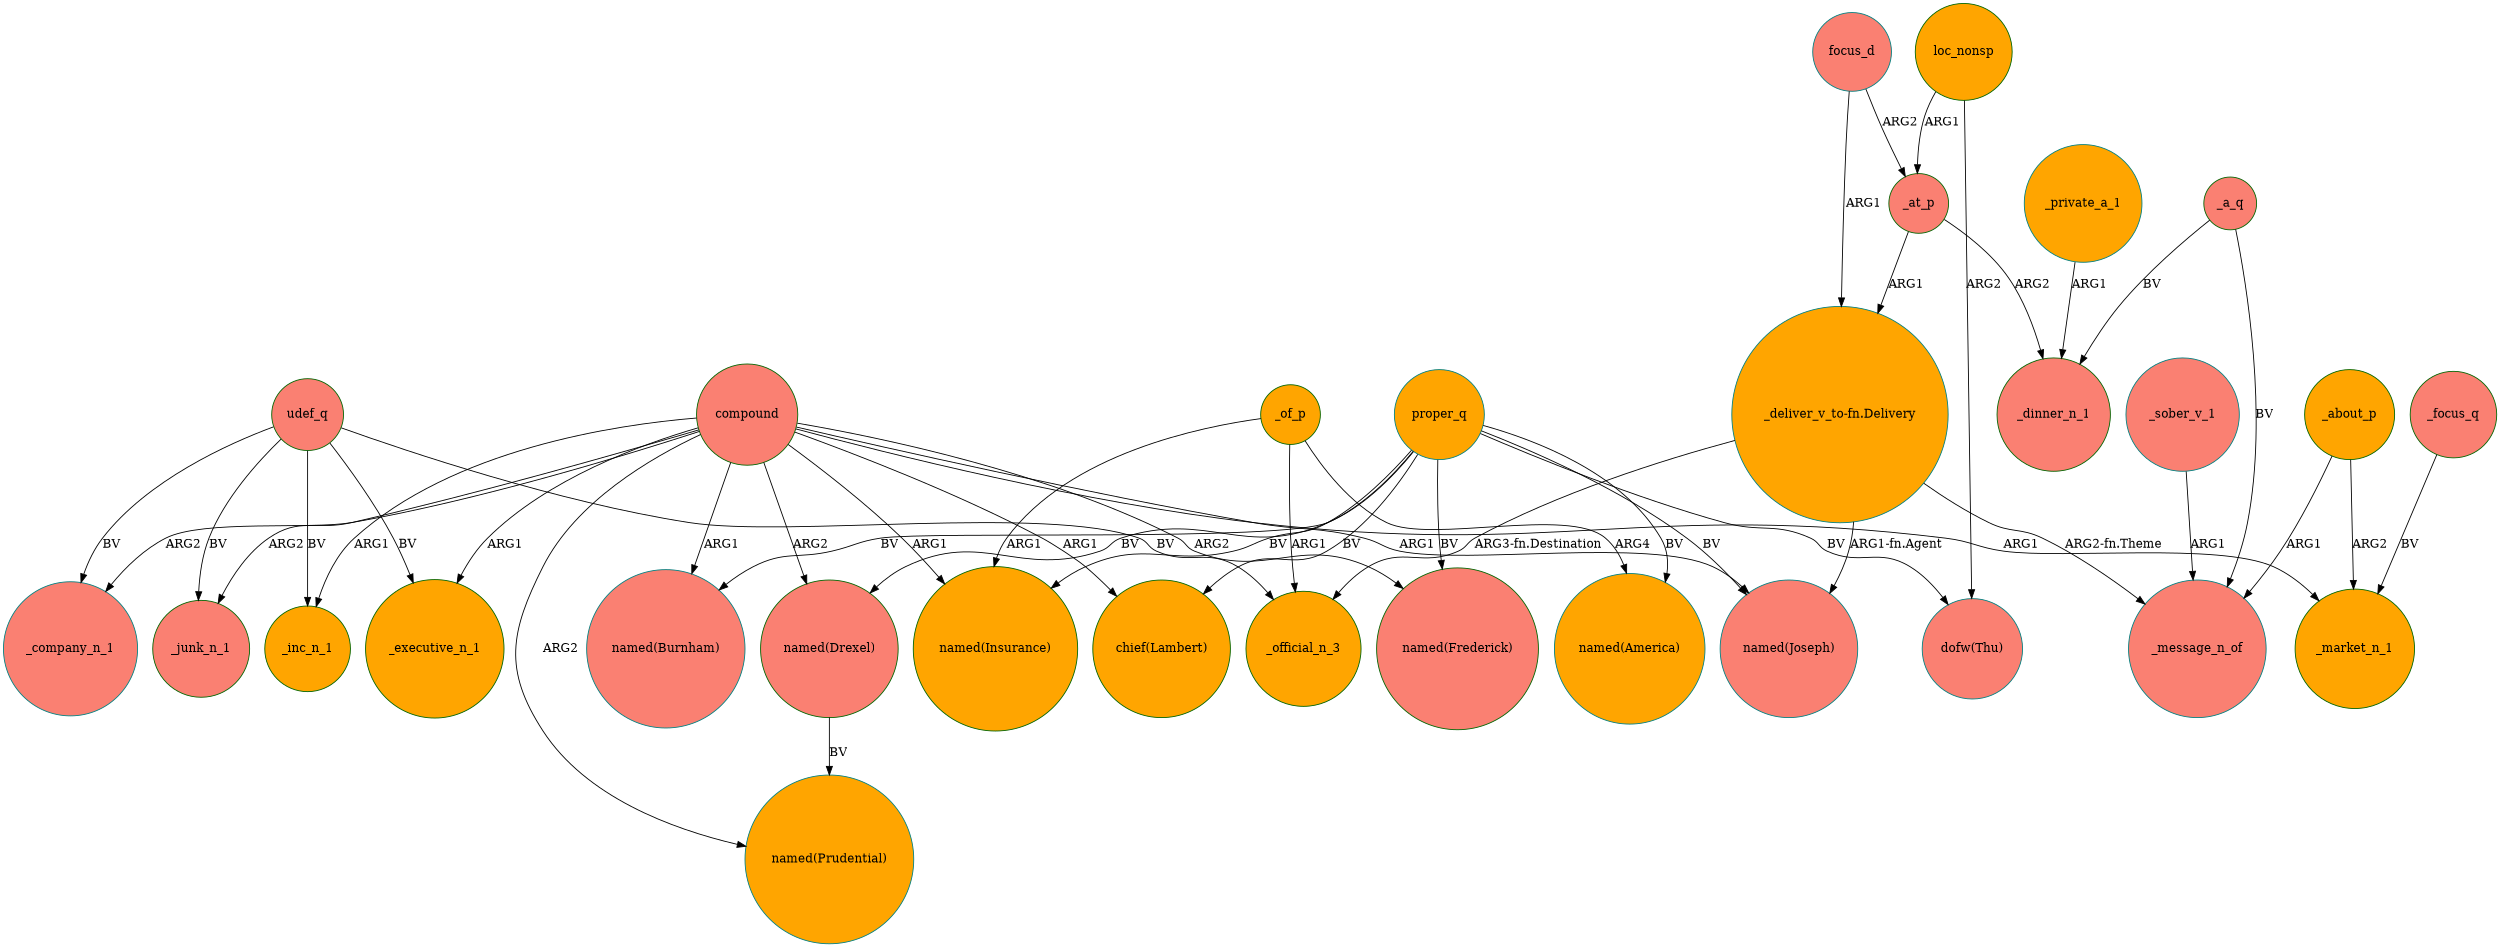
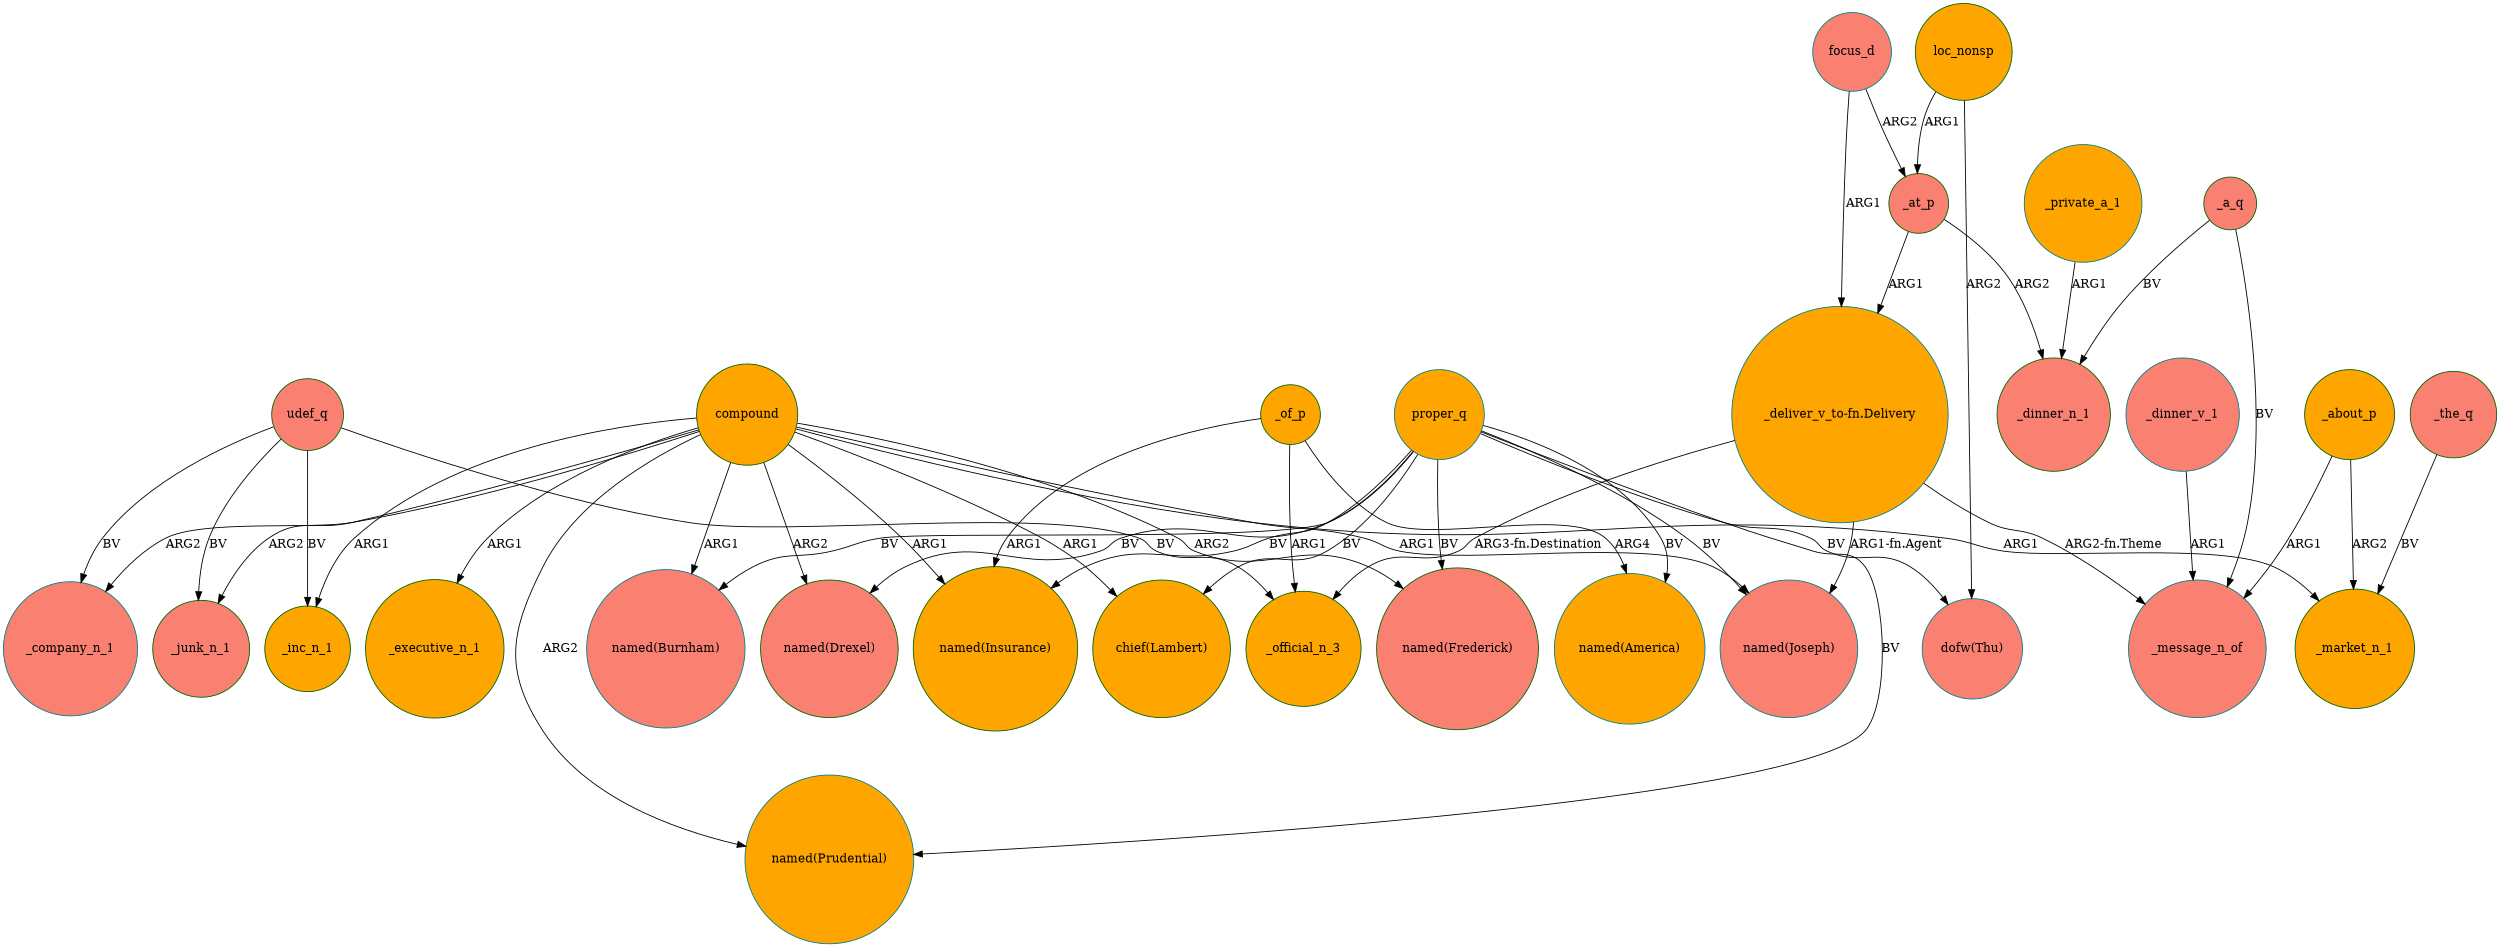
node "compound": fillcolor salmon -> orange
node "_sober_v_1": label "_sober_v_1" -> "_dinner_v_1"
node "_focus_q": label "_focus_q" -> "_the_q"
edge "udef_q" -> "_executive_n_1": removed, label "BV"
edge "named(Drexel)" -> "named(Prudential)": now "proper_q" -> "named(Prudential)"
